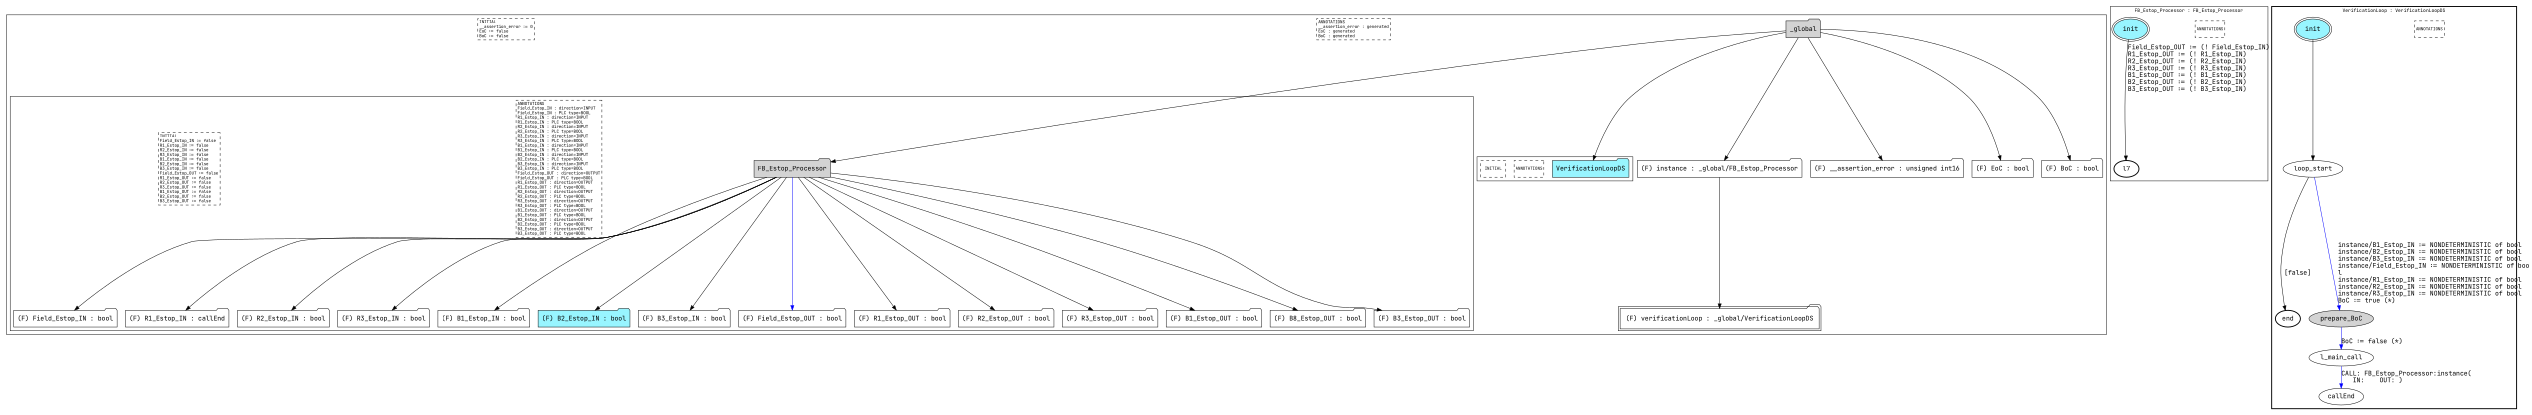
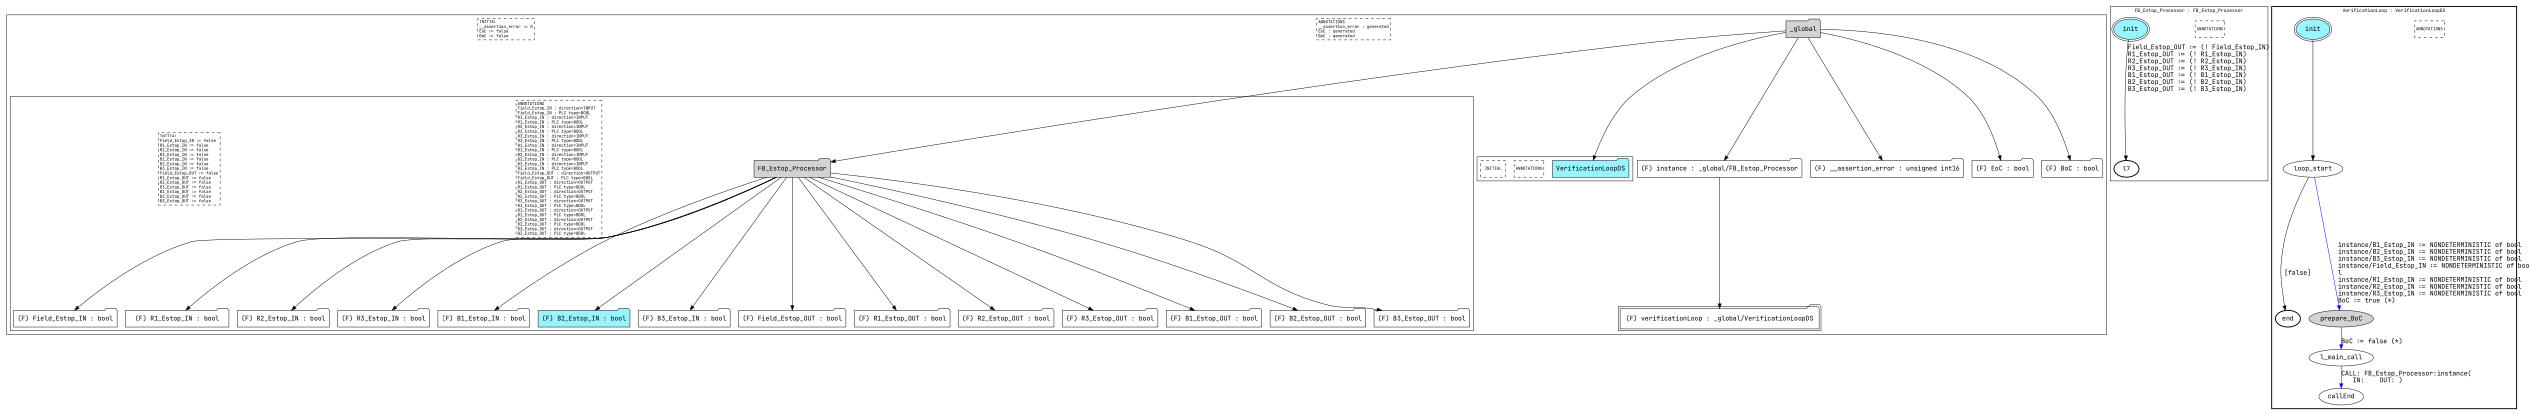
edge "FB_Estop_Processor" -> "(F) Field_Estop_OUT : bool": color blue -> black
node "(F) R1_Estop_IN : callEnd": label "(F) R1_Estop_IN : callEnd" -> "(F) R1_Estop_IN : bool"
node "(F) B8_Estop_OUT : bool": label "(F) B8_Estop_OUT : bool" -> "(F) B2_Estop_OUT : bool"
